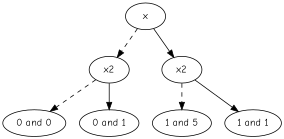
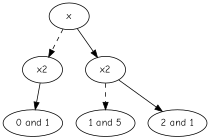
node "0 and 0": removed
node "1 and 1": label "1 and 1" -> "2 and 1"
